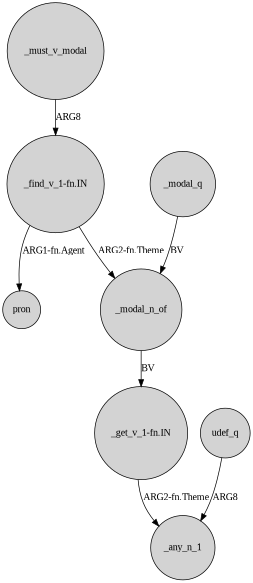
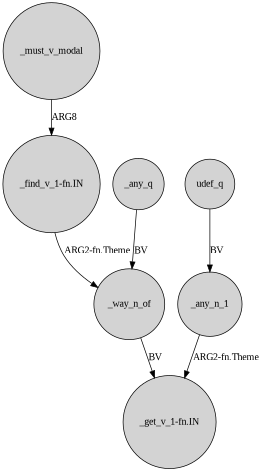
node "_modal_q": label "_modal_q" -> "_any_q"
node "pron": removed
node "_modal_n_of": label "_modal_n_of" -> "_way_n_of"
edge "udef_q" -> "_any_n_1": label "ARG8" -> "BV"
edge "_get_v_1-fn.IN" -> "_any_n_1": reversed
